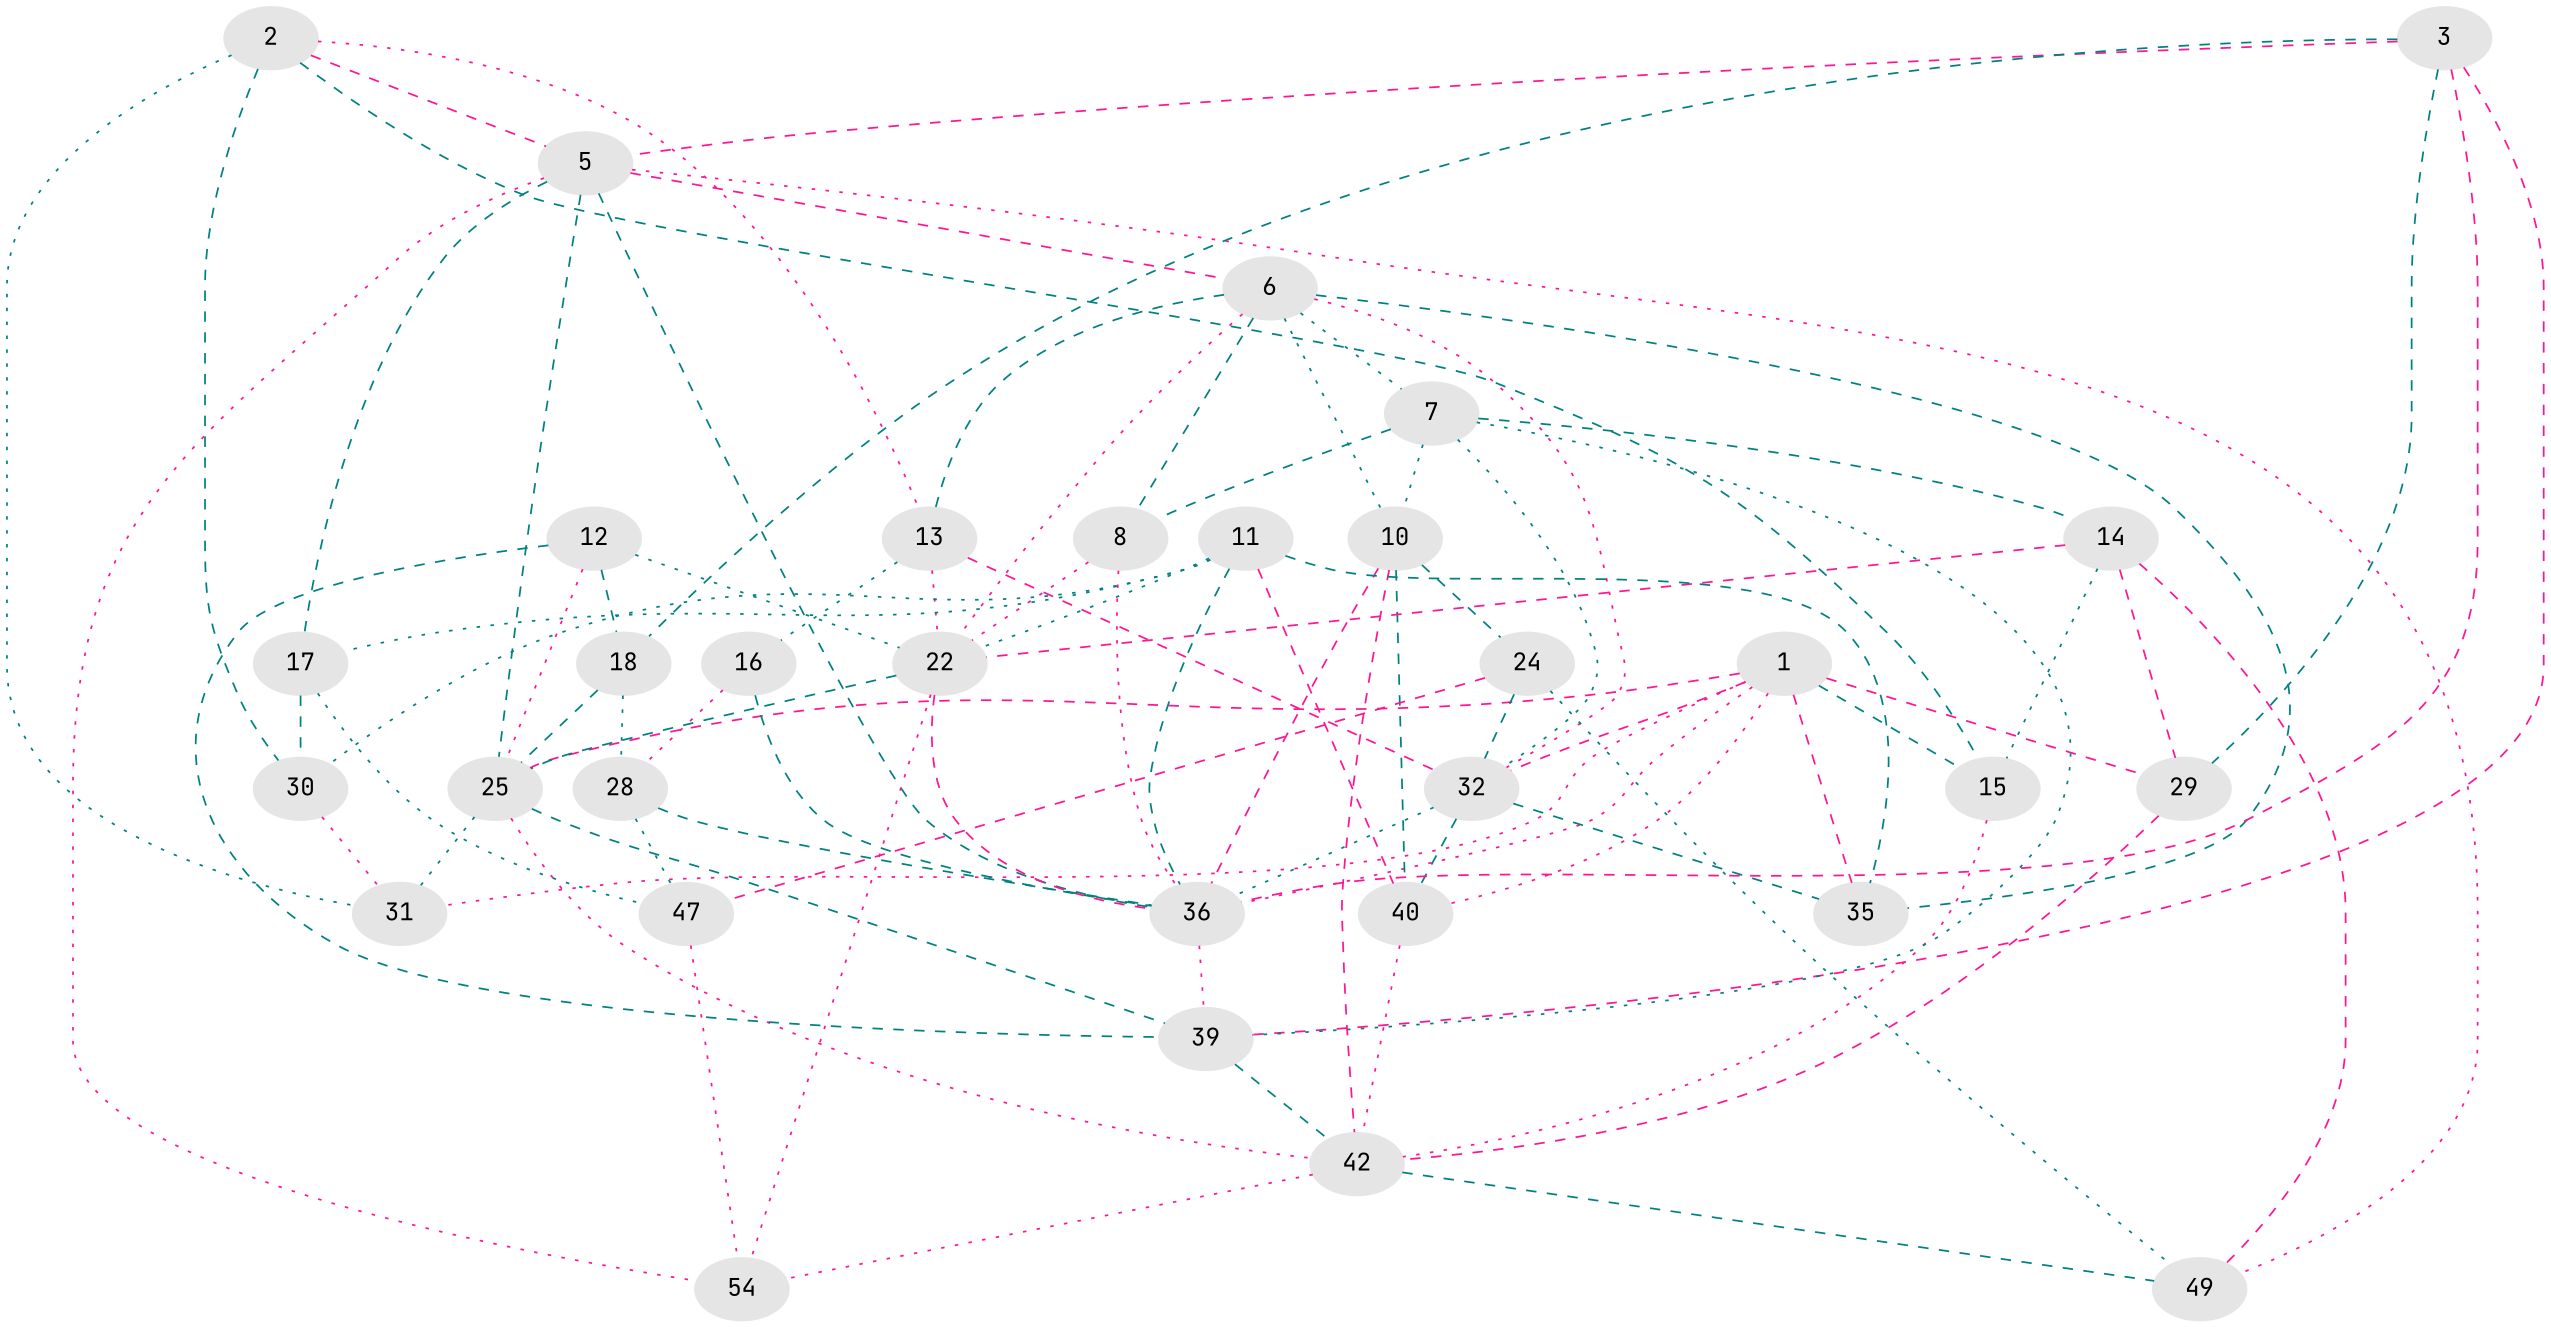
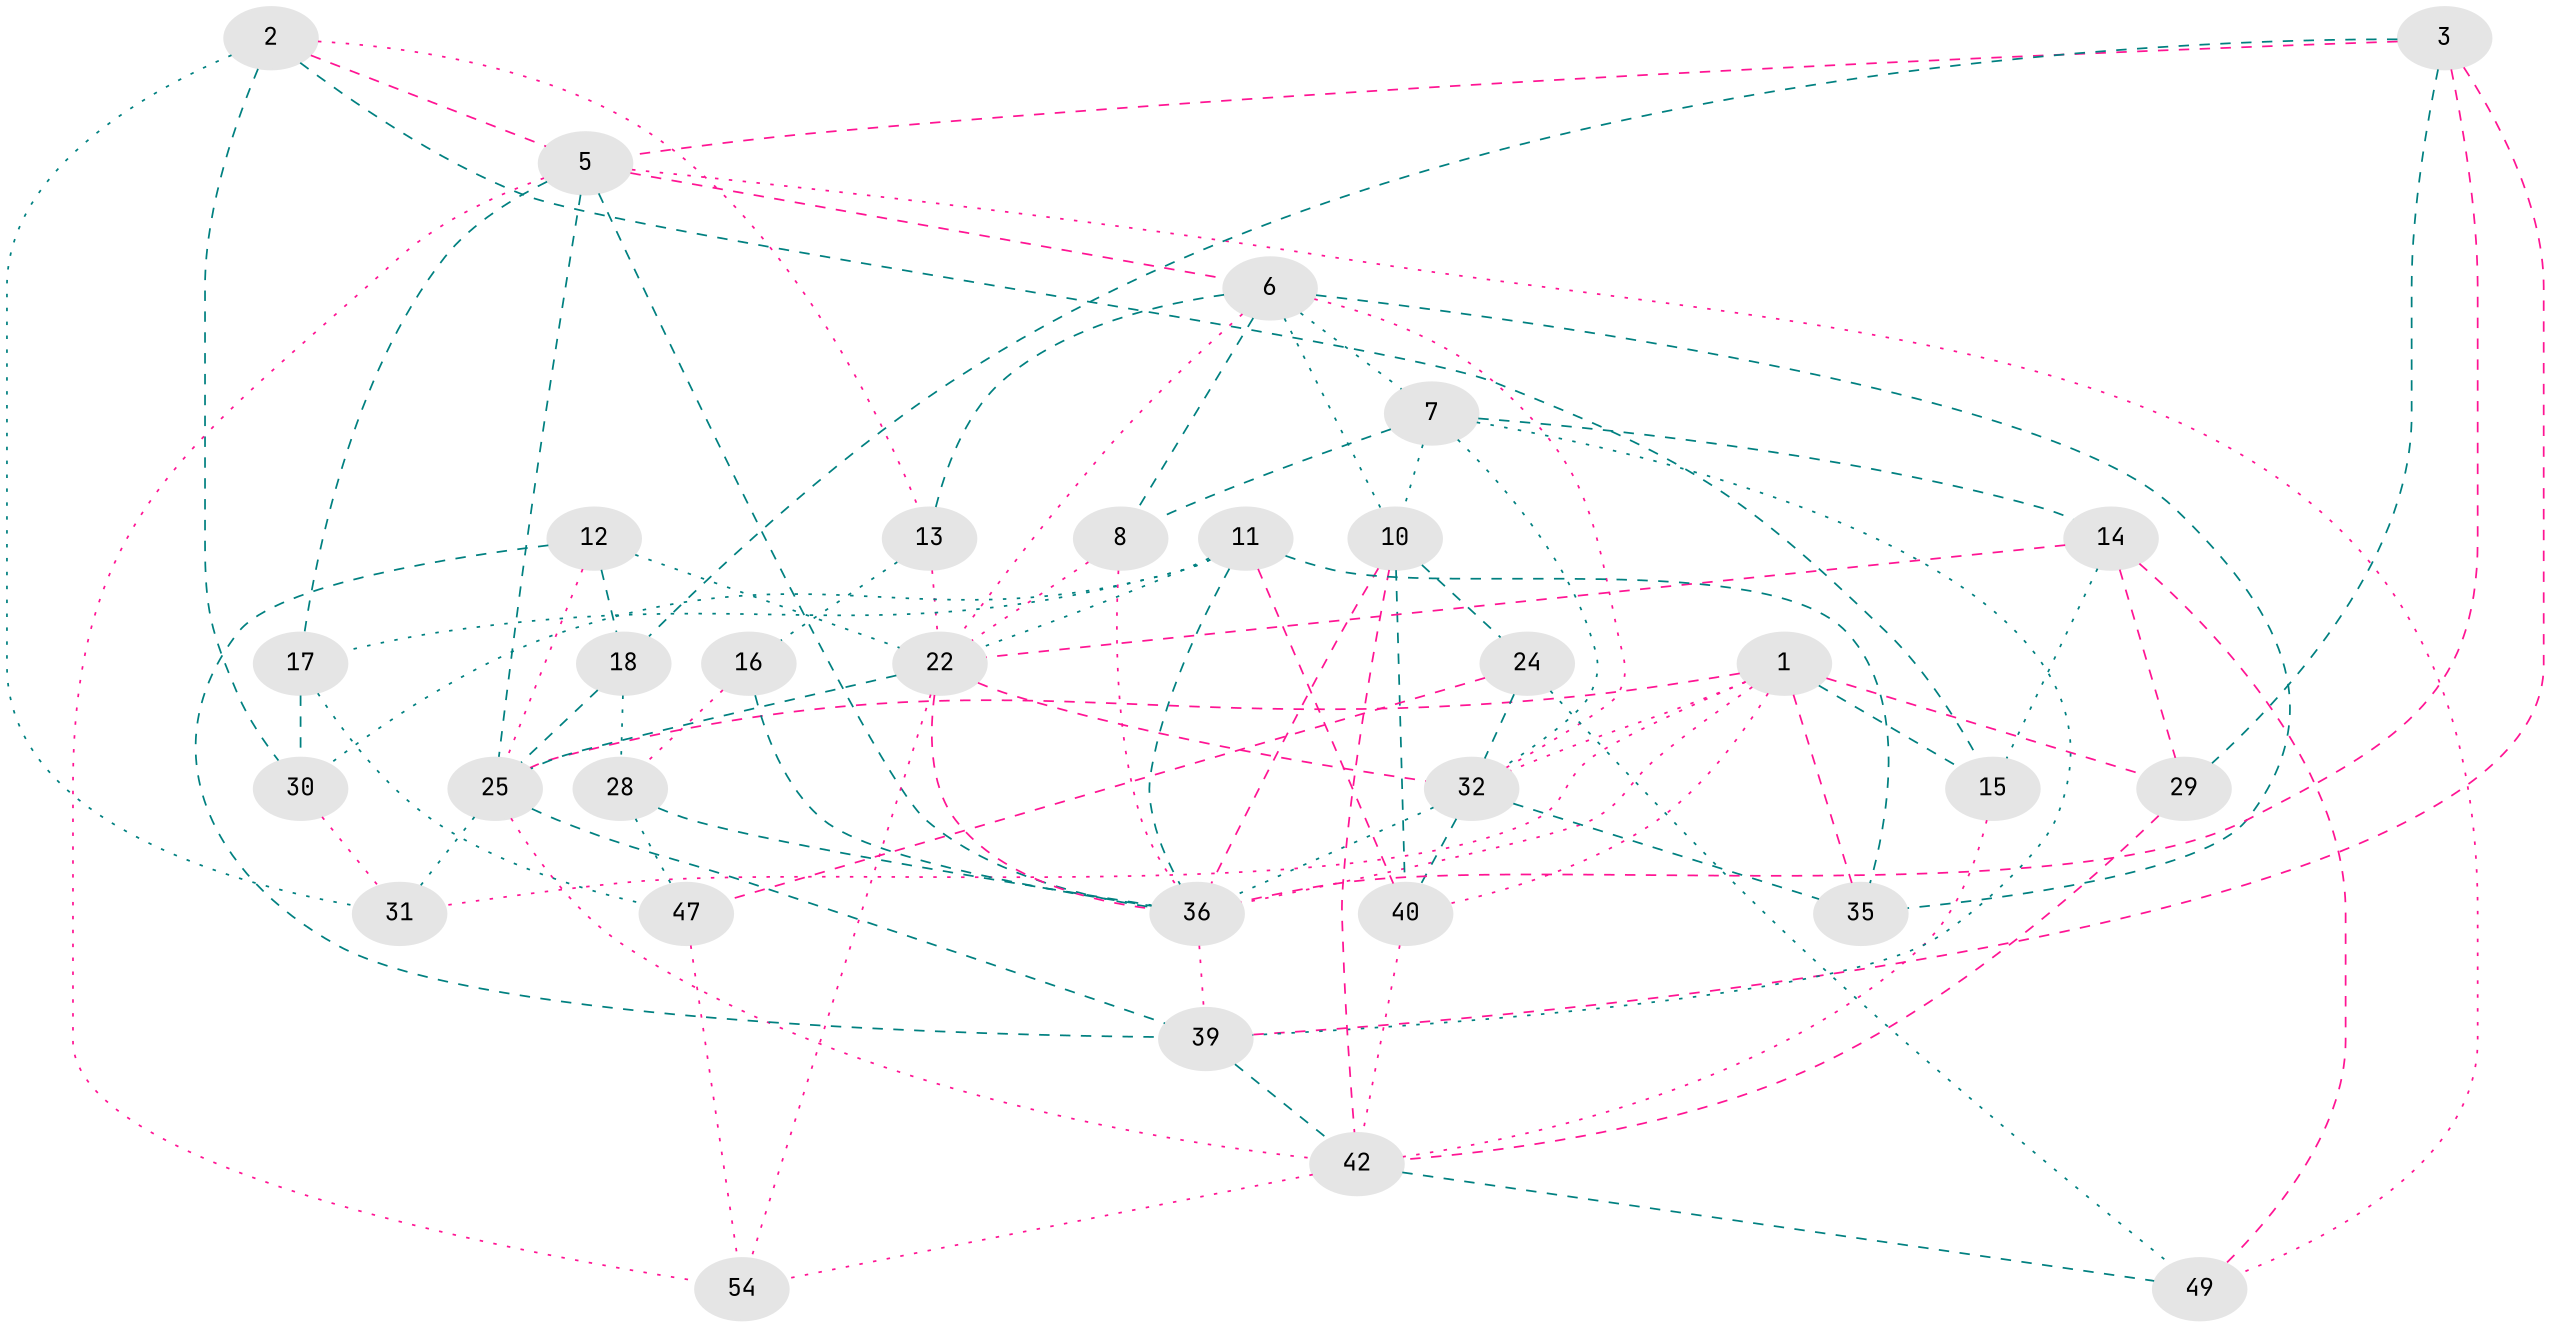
edge "13" -- "32": now "22" -- "32"
edge "1" -- "32": style dashed -> dotted
